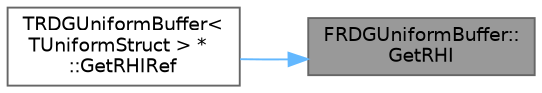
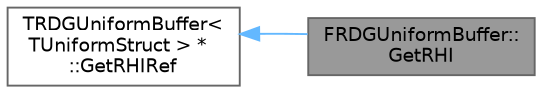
edge "TRDGUniformBuffer< TUniformStruct > * ::GetRHIRef" -> "FRDGUniformBuffer:: GetRHI": reversed
